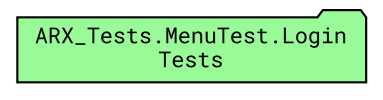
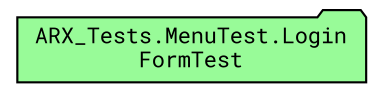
node "ARX_Tests.MenuTest.Login Tests": label "ARX_Tests.MenuTest.Login Tests" -> "ARX_Tests.MenuTest.Login FormTest"
